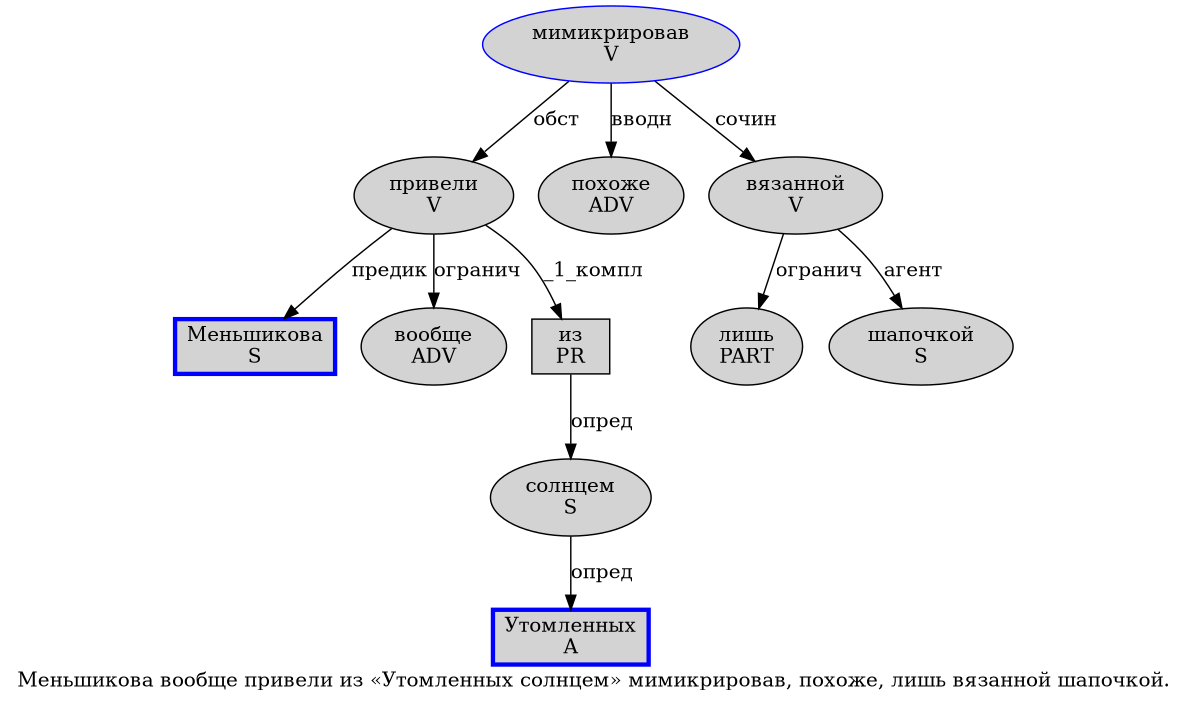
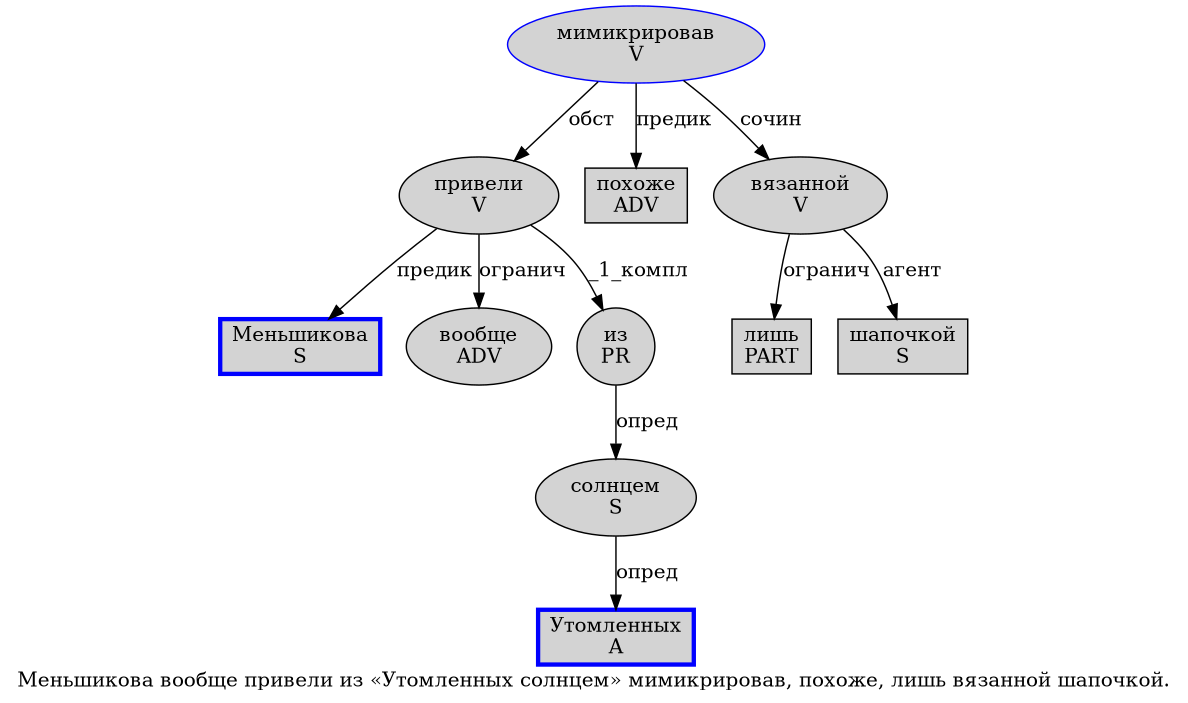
edge "мимикрировав V" -> "похоже ADV": label "вводн" -> "предик"
node "похоже ADV": shape ellipse -> box
node "из PR": shape box -> ellipse
node "лишь PART": shape ellipse -> box
node "шапочкой S": shape ellipse -> box
